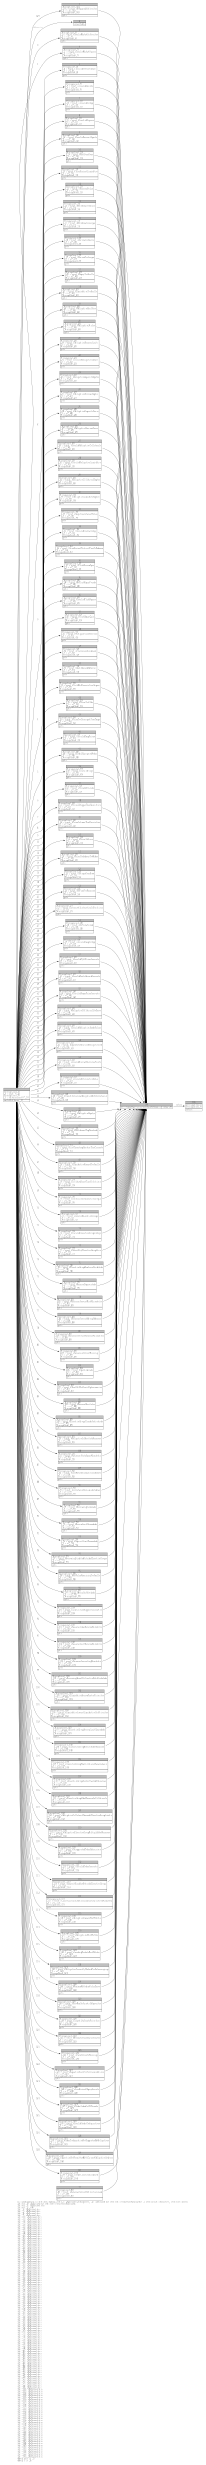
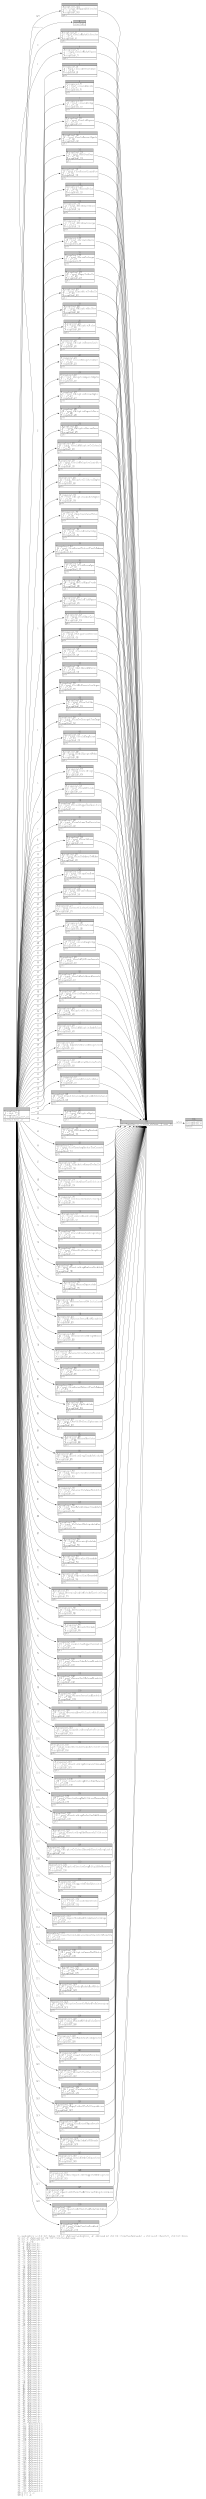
edge "0" -> "77": added, label "74"
node "82": added
node "130": added
